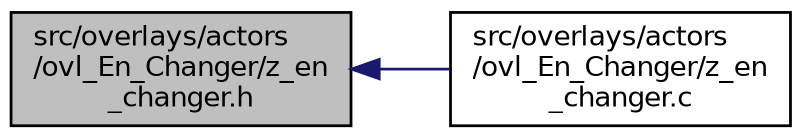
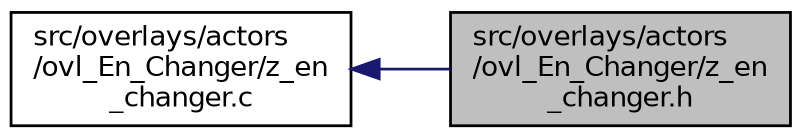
edge "src/overlays/actors /ovl_En_Changer/z_en _changer.c" -> "src/overlays/actors /ovl_En_Changer/z_en _changer.h": reversed
